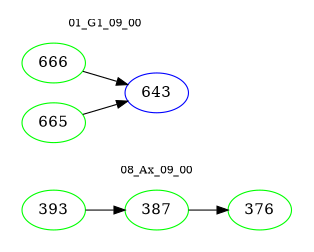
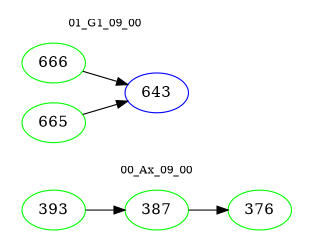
cluster "08_Ax_09_00": label "08_Ax_09_00" -> "00_Ax_09_00"
